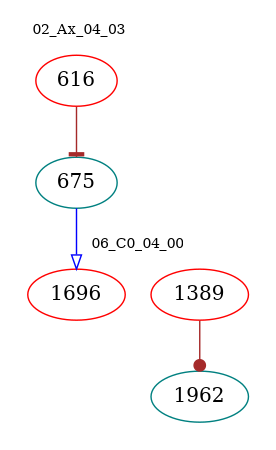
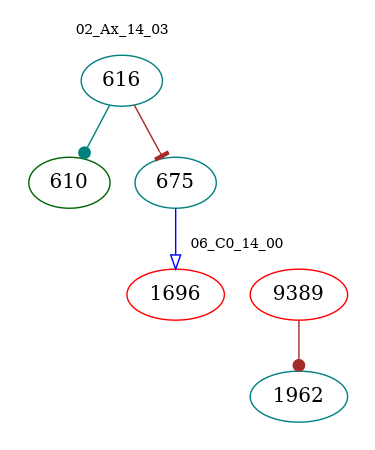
cluster "02_Ax_04_03": label "02_Ax_04_03" -> "02_Ax_14_03"
node "616": color red -> teal
node "610": added
cluster "06_C0_04_00": label "06_C0_04_00" -> "06_C0_14_00"
node "1389": label "1389" -> "9389"
